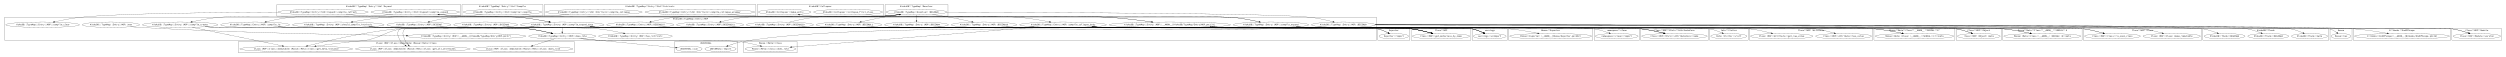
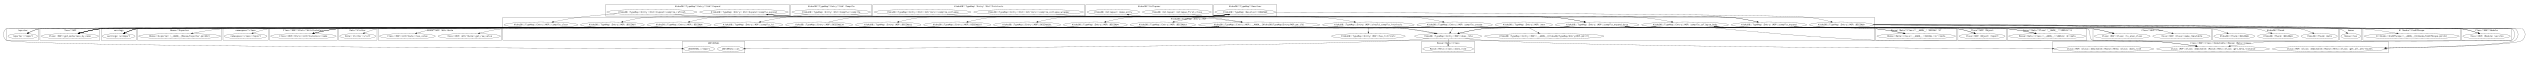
edge "KiokuDB::TypeMap::Resolver::BEGIN@9" -> "KiokuDB::TypeMap::Entry::MOP::BEGIN@6": added
node "Class::MOP::Object::meta": label "Class::MOP::Object::meta" -> "Class::MOP::Object::import"
edge "KiokuDB::TypeMap::Entry::MOP::compile_collapse_body" -> "Moose::Meta::Class::does_role": now "KiokuDB::TypeMap::Entry::MOP::compile_collapse_body" -> "KiokuDB::TypeMap::Entry::MOP::does_role"
